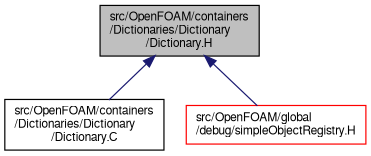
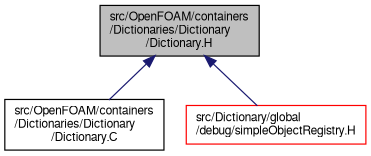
node "src/OpenFOAM/global /debug/simpleObjectRegistry.H": label "src/OpenFOAM/global /debug/simpleObjectRegistry.H" -> "src/Dictionary/global /debug/simpleObjectRegistry.H"
